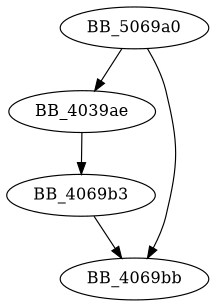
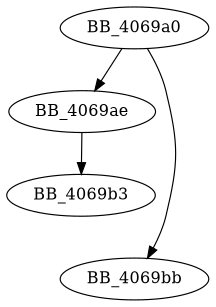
node "BB_5069a0": label "BB_5069a0" -> "BB_4069a0"
node "BB_4039ae": label "BB_4039ae" -> "BB_4069ae"
edge "BB_4069b3" -> "BB_4069bb": removed
